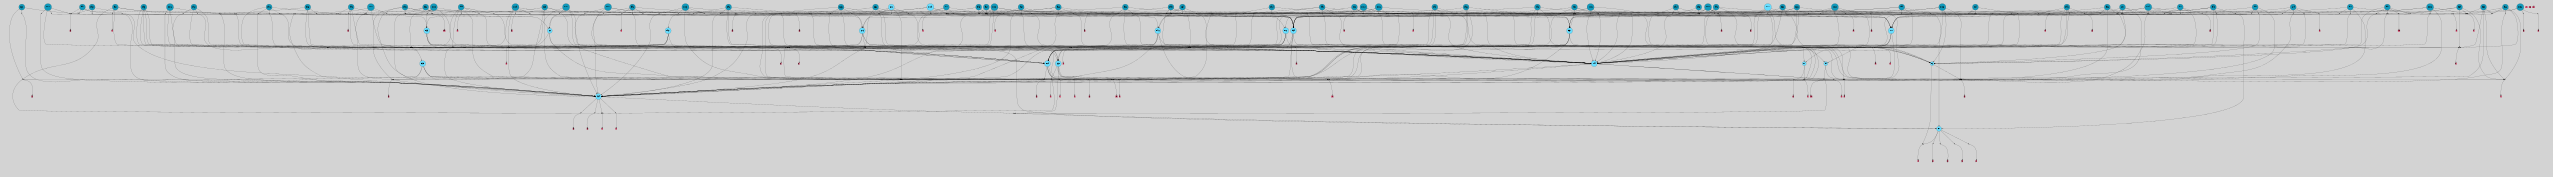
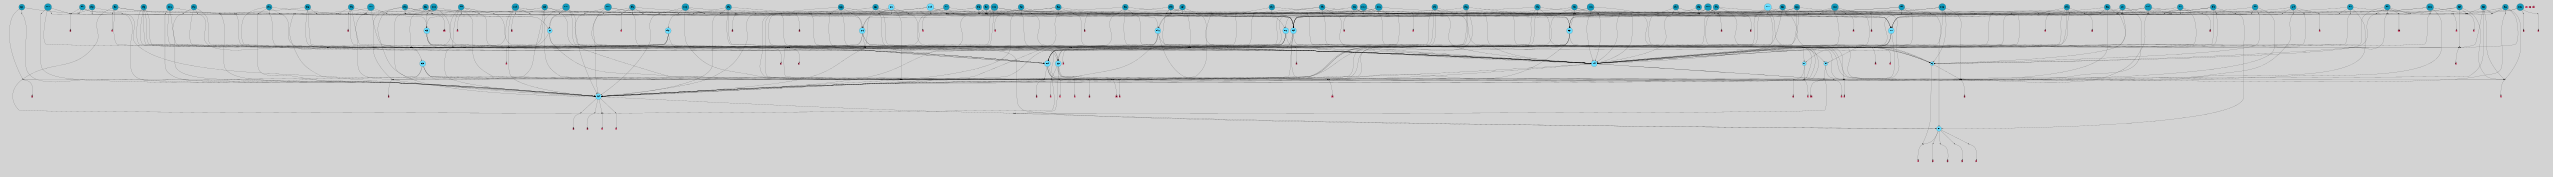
node "T754": removed
